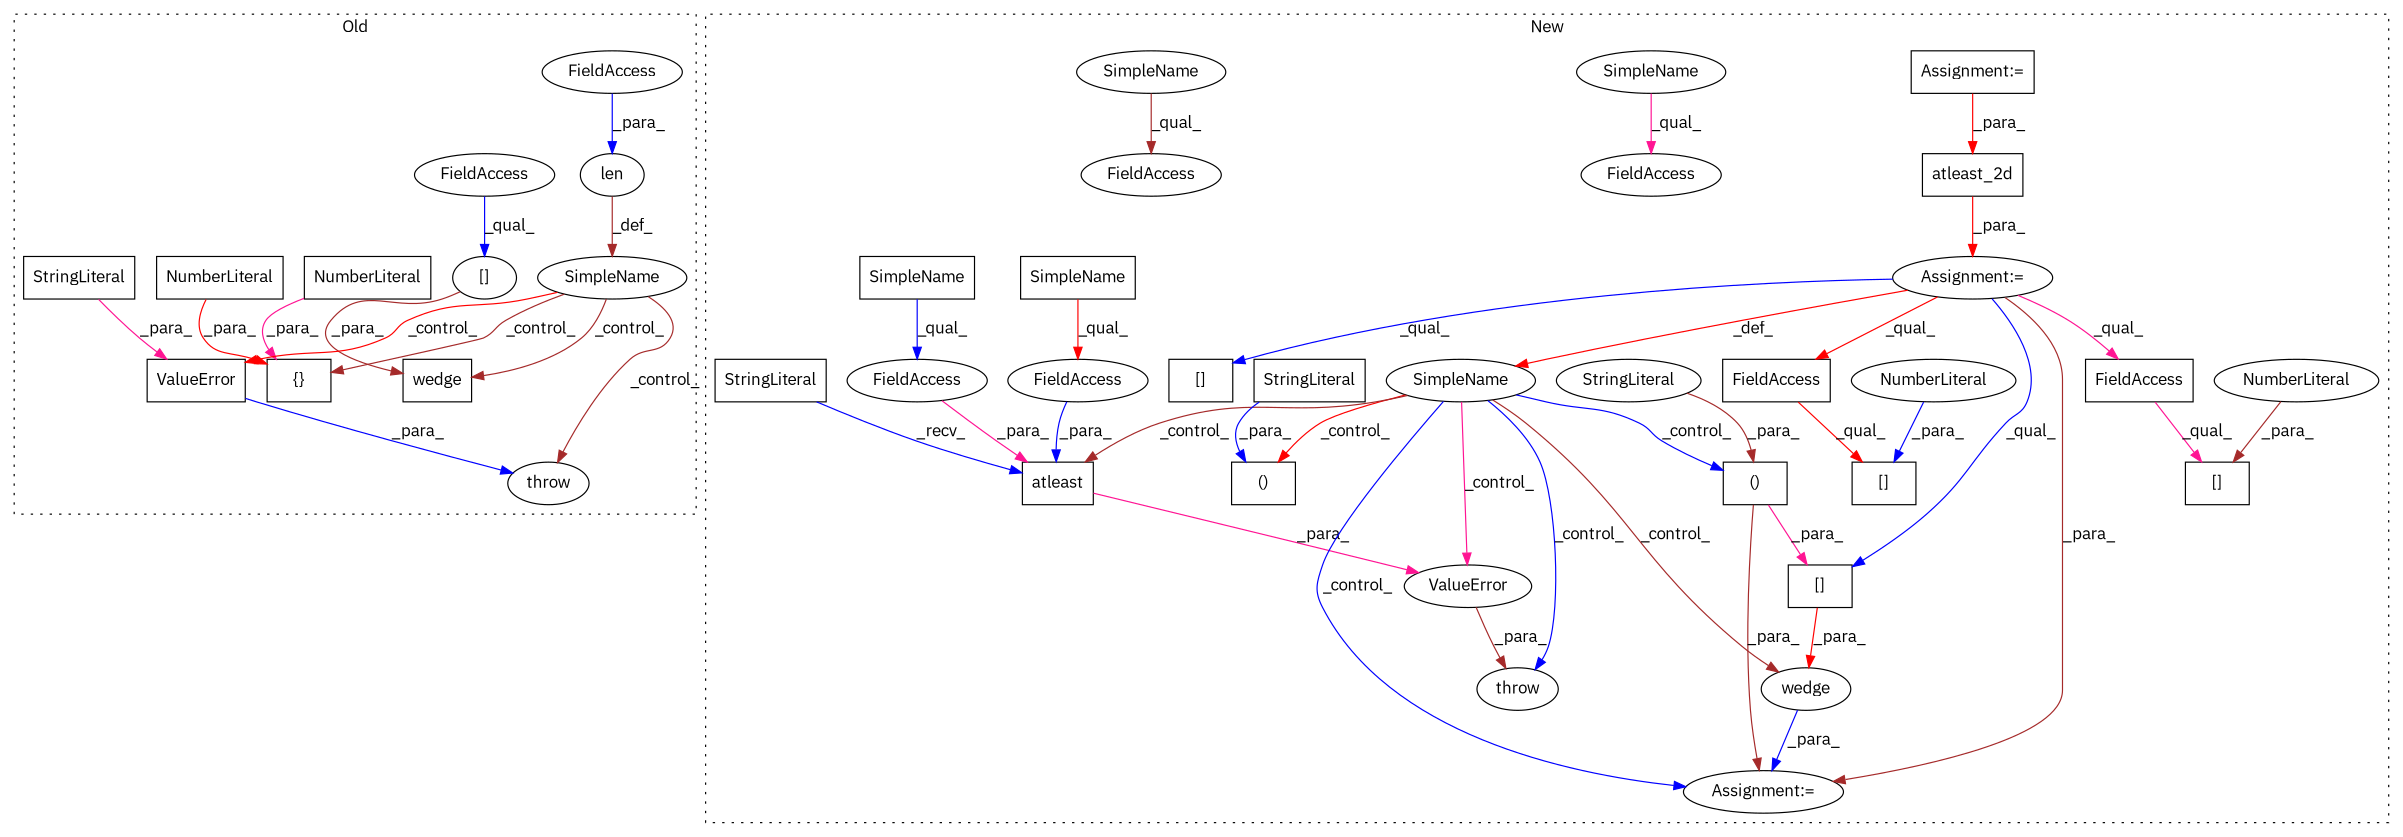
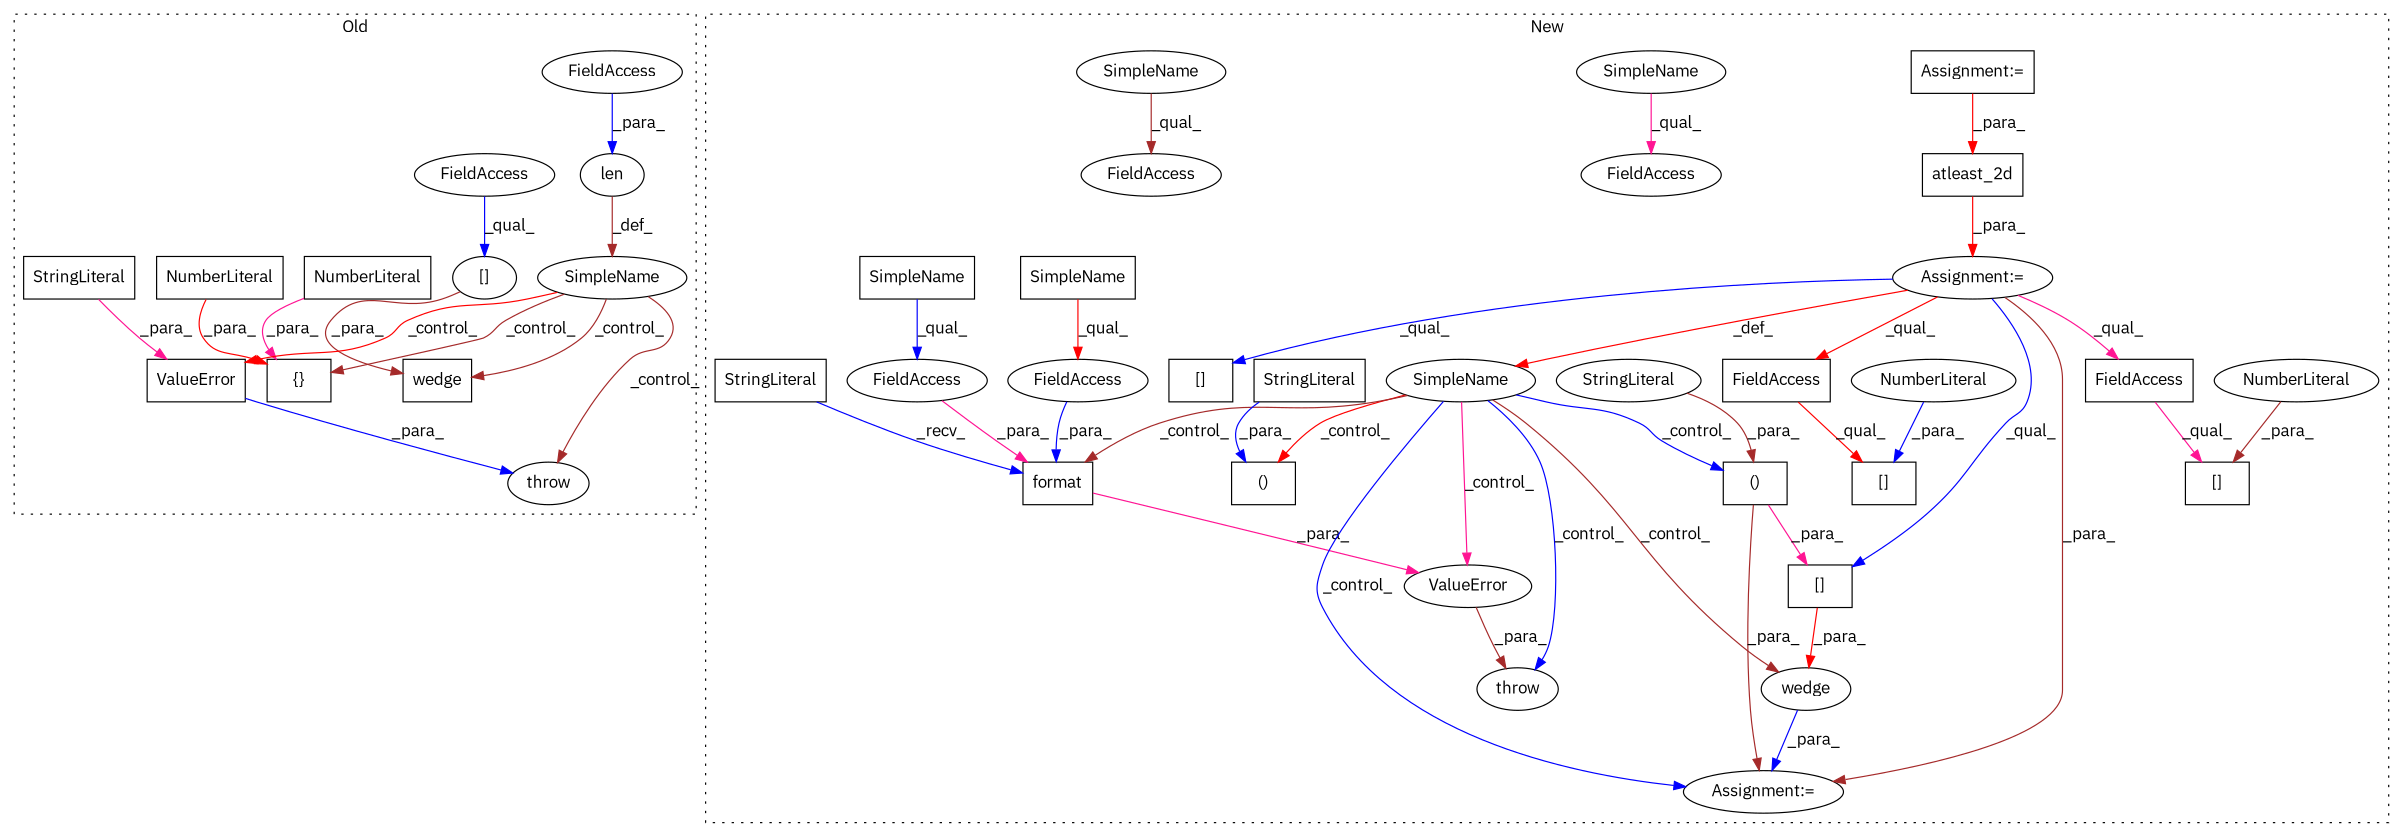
node "atleast": label "atleast" -> "format"
